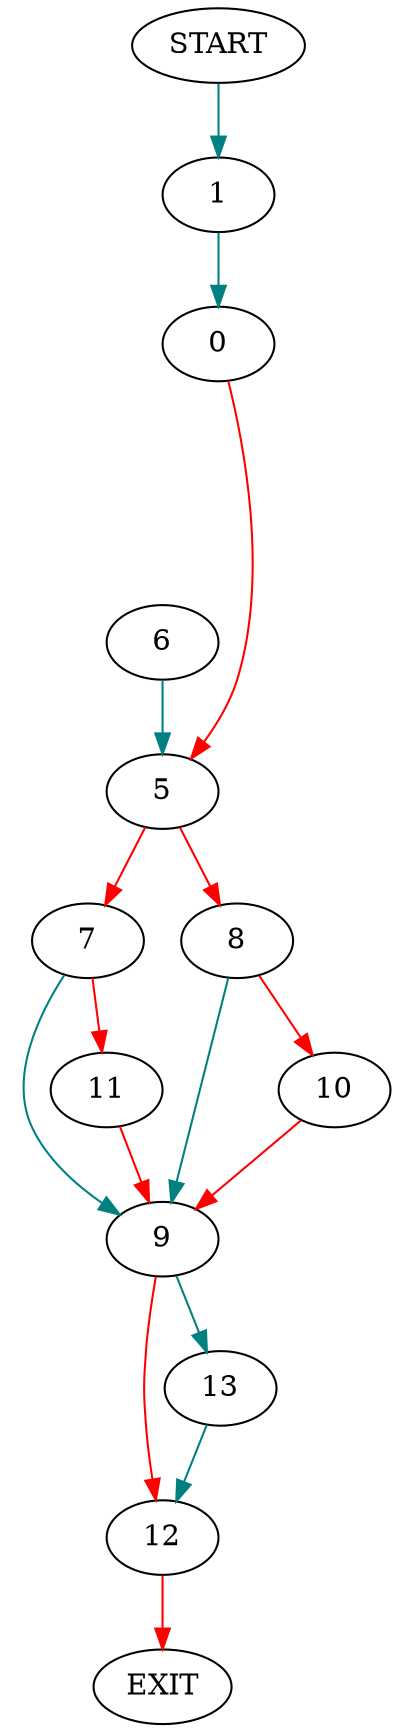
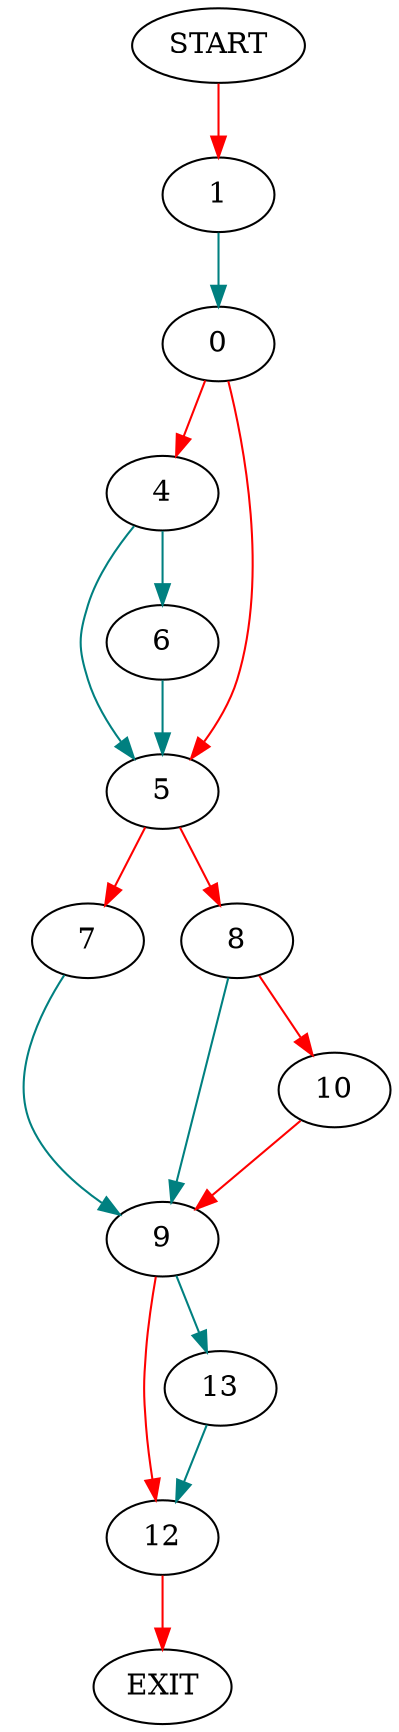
edge "START" -> "1": color teal -> red
node "4": added
node "11": removed
